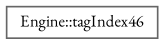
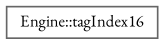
node "Engine::tagIndex46": label "Engine::tagIndex46" -> "Engine::tagIndex16"
